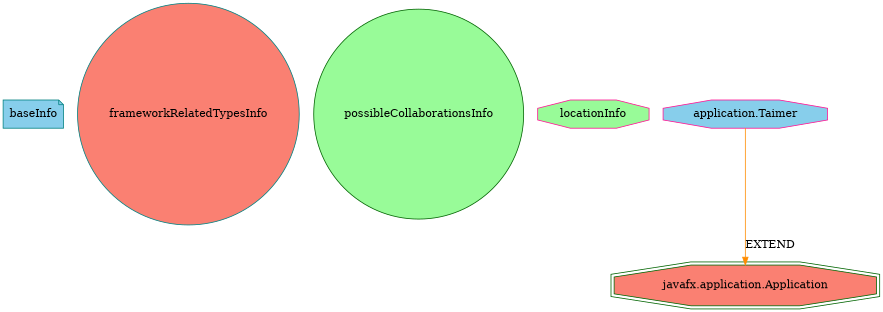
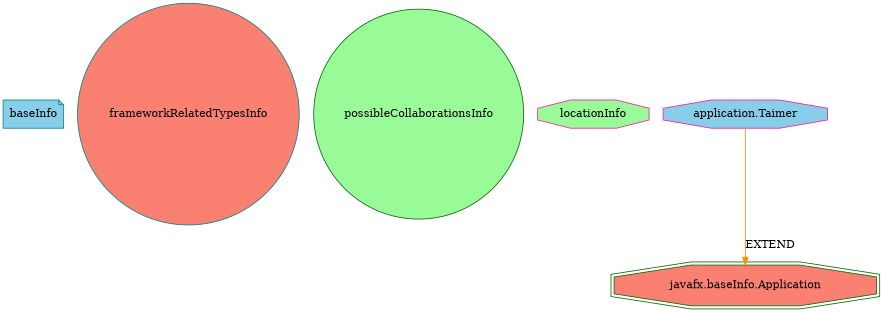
node "javafx.application.Application": label "javafx.application.Application" -> "javafx.baseInfo.Application"
